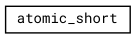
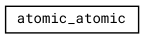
node "atomic_short": label "atomic_short" -> "atomic_atomic"
